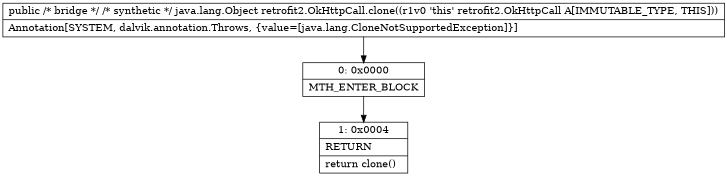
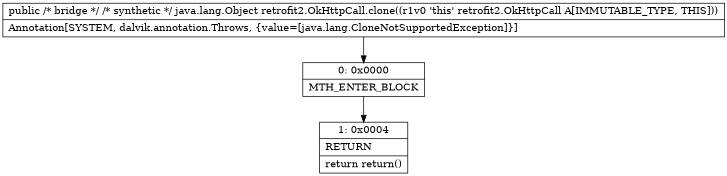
node "1: 0x0004": text "return clone()" -> "return return()"
